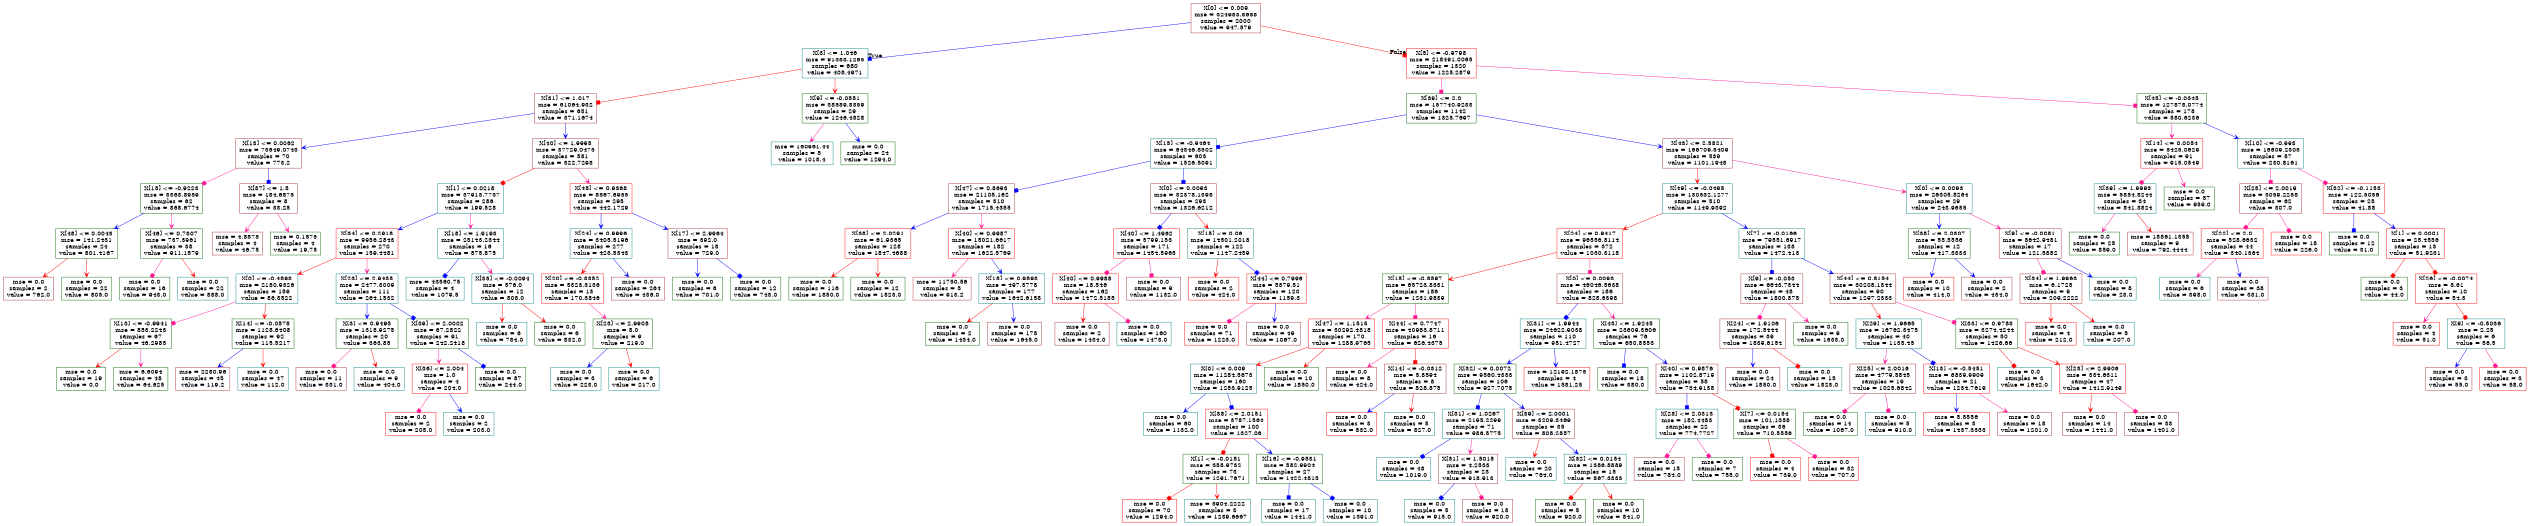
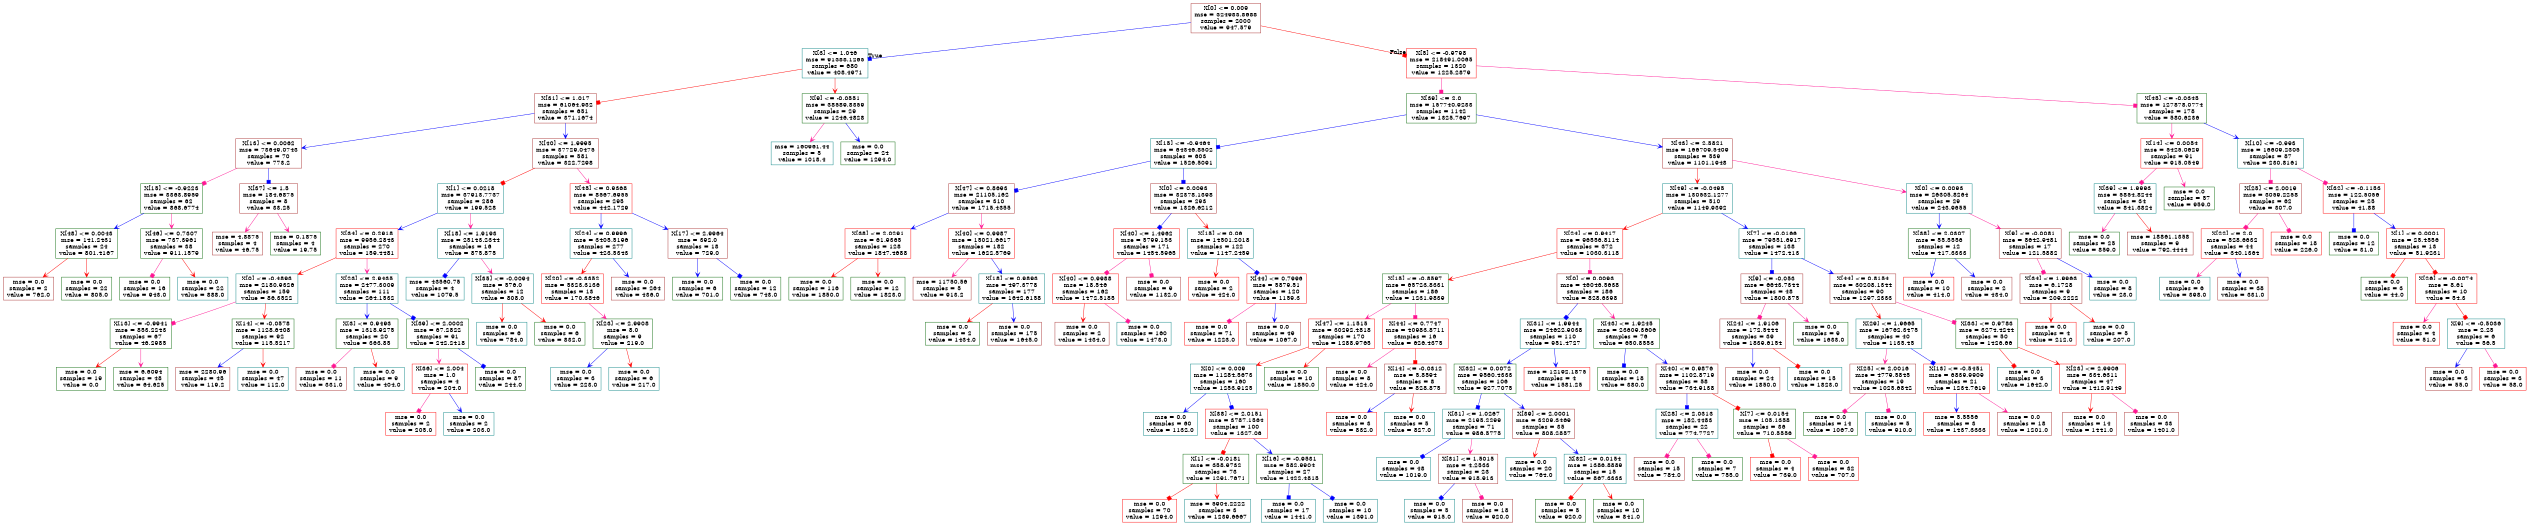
node "X[7] <= 0.0154 mse = 101.1358 samples = 36 value = 710.5556": label "X[7] <= 0.0154 mse = 101.1358 samples = 36 value = 710.5556" -> "X[7] <= 0.0154 mse = 105.1358 samples = 36 value = 710.5556"
